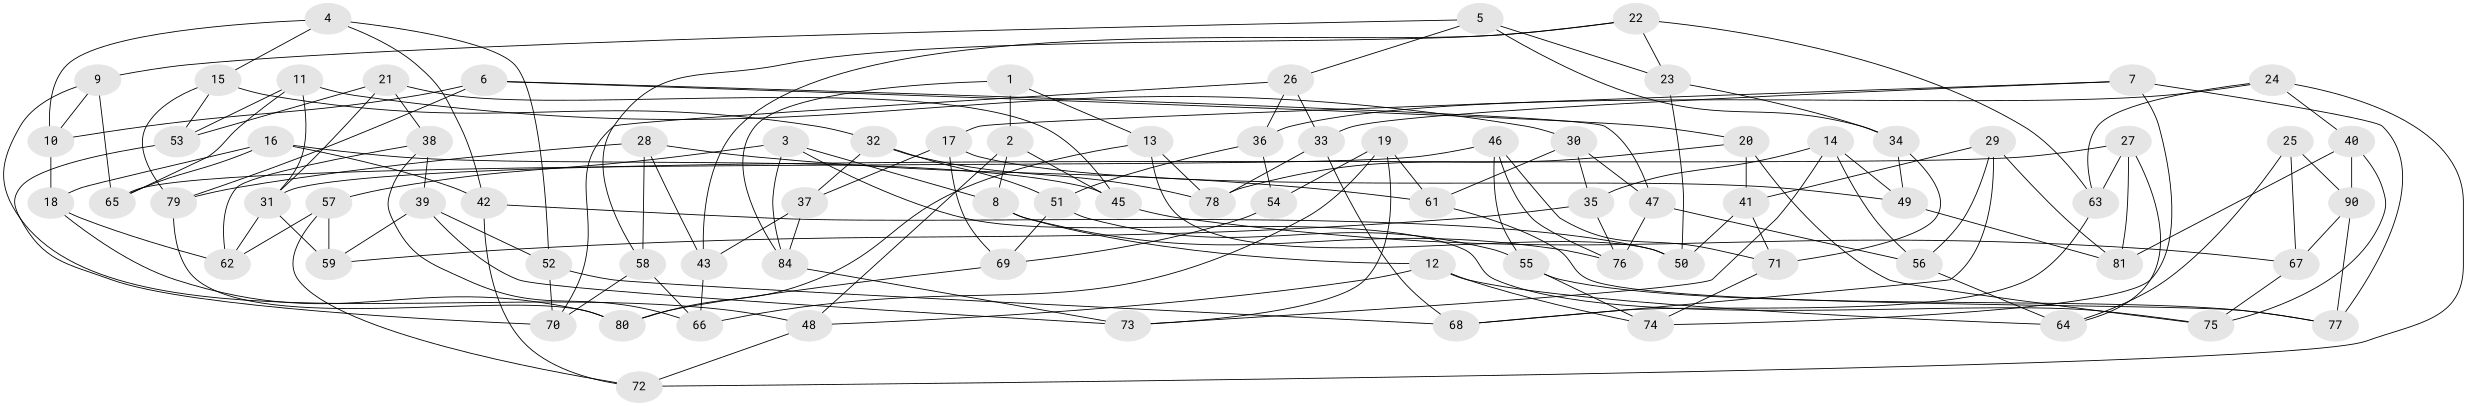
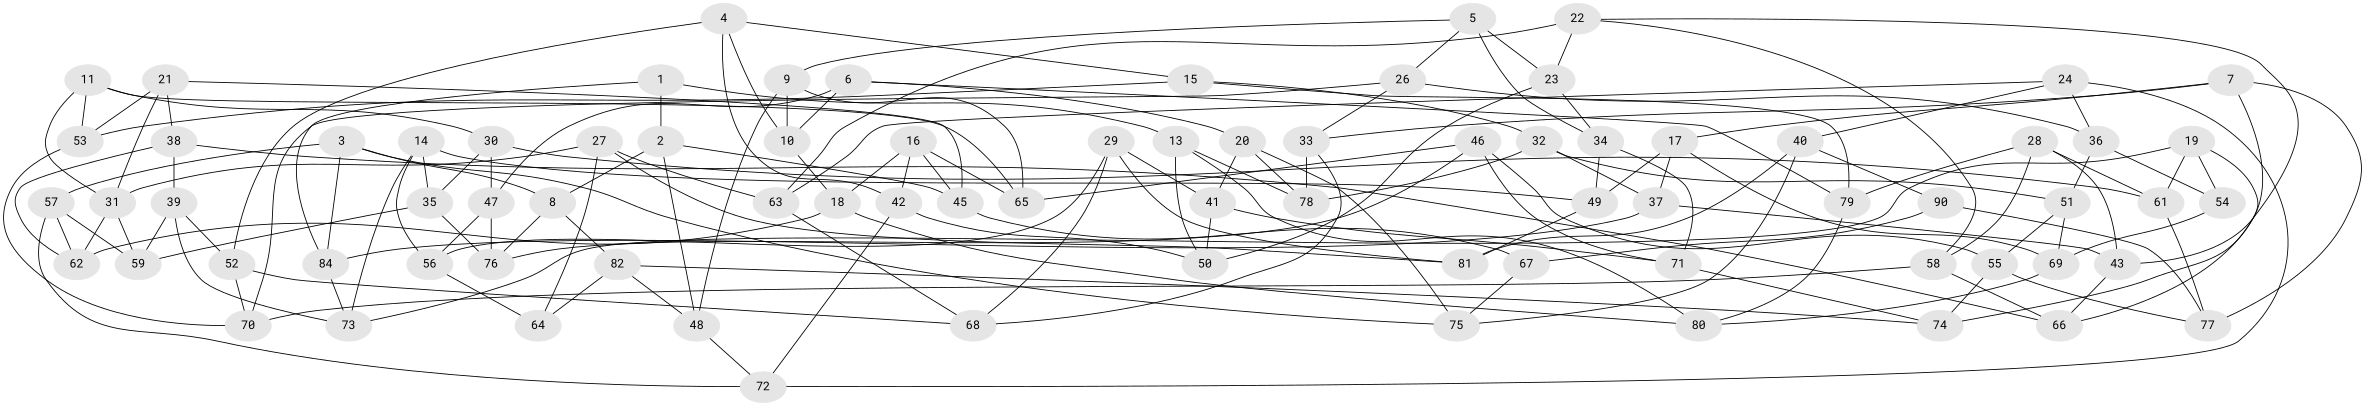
node "25": removed
node "12": label "12" -> "82"
